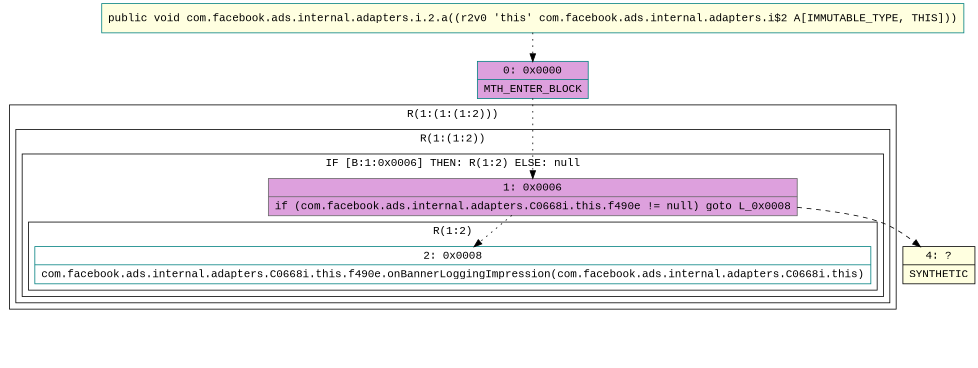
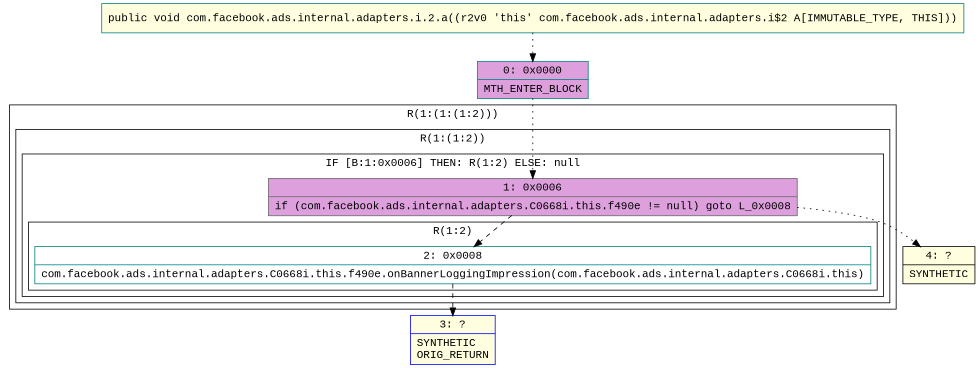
edge "1: 0x0006" -> "4: ?": style dashed -> dotted
edge "1: 0x0006" -> "2: 0x0008": style dotted -> dashed
node "3: ?": added
